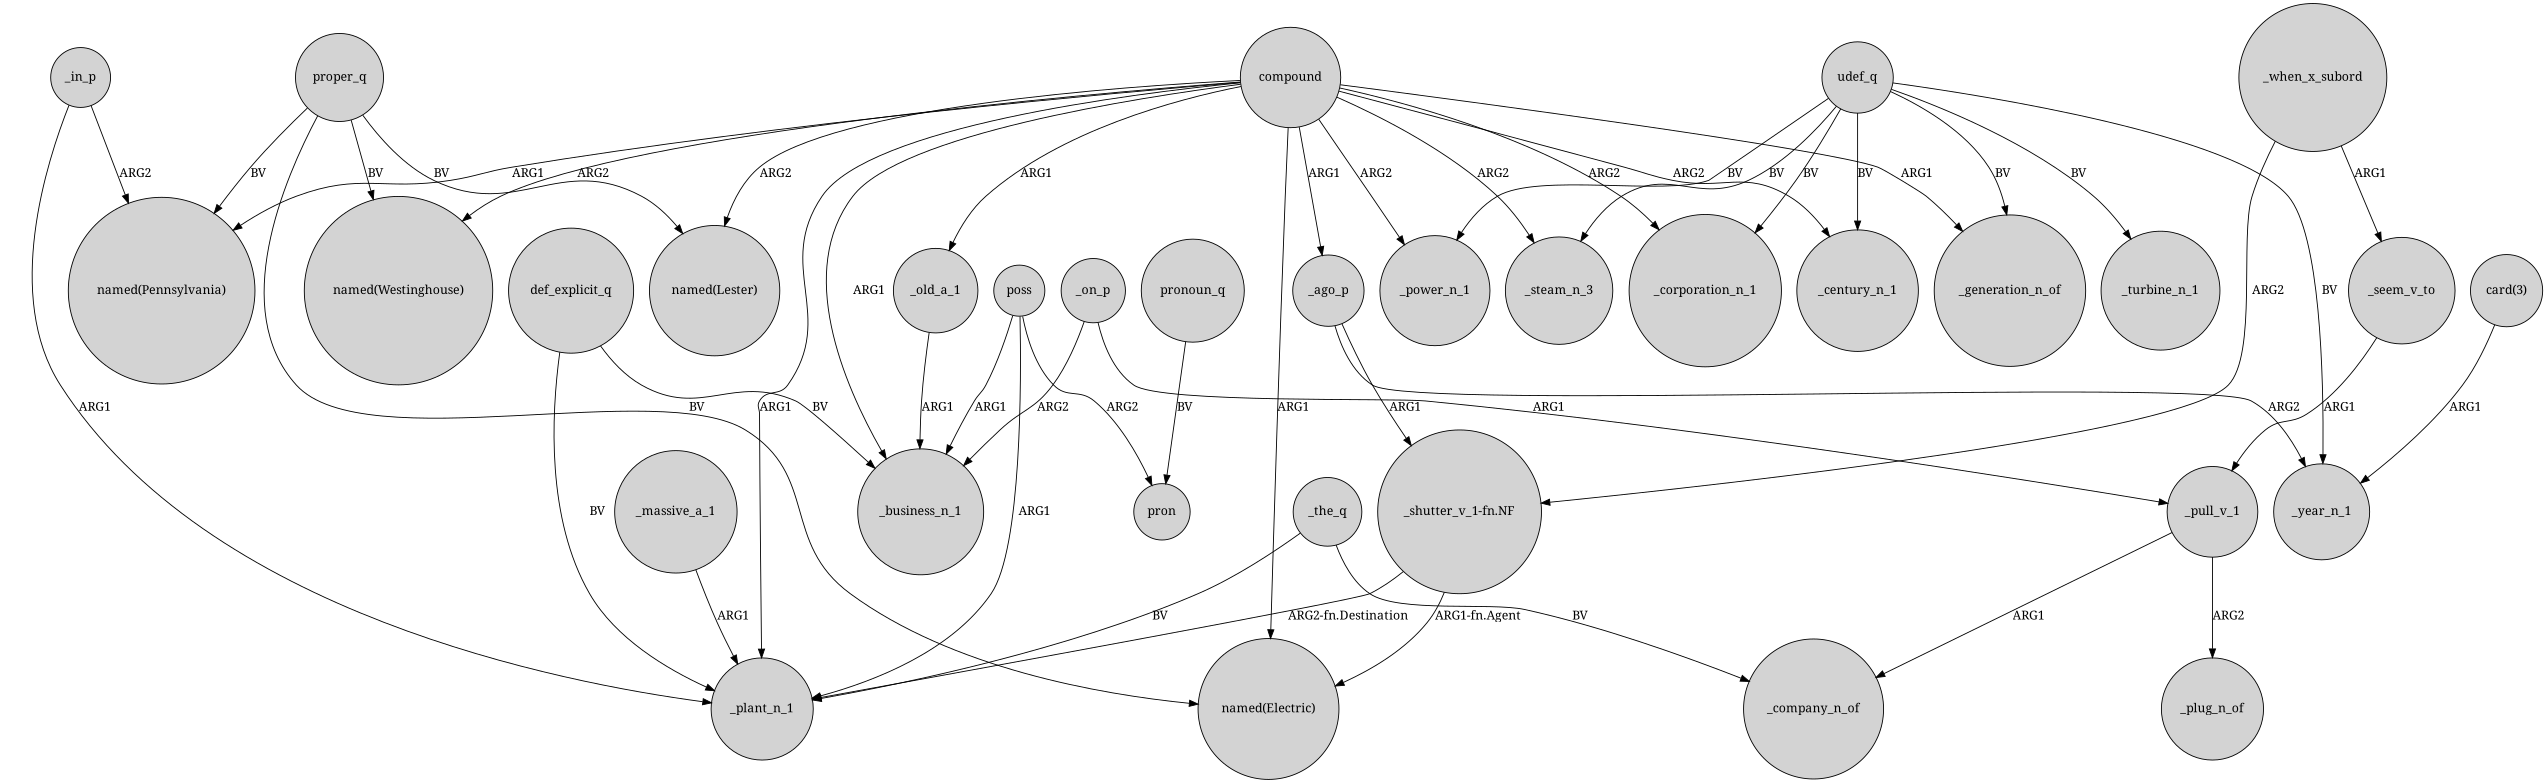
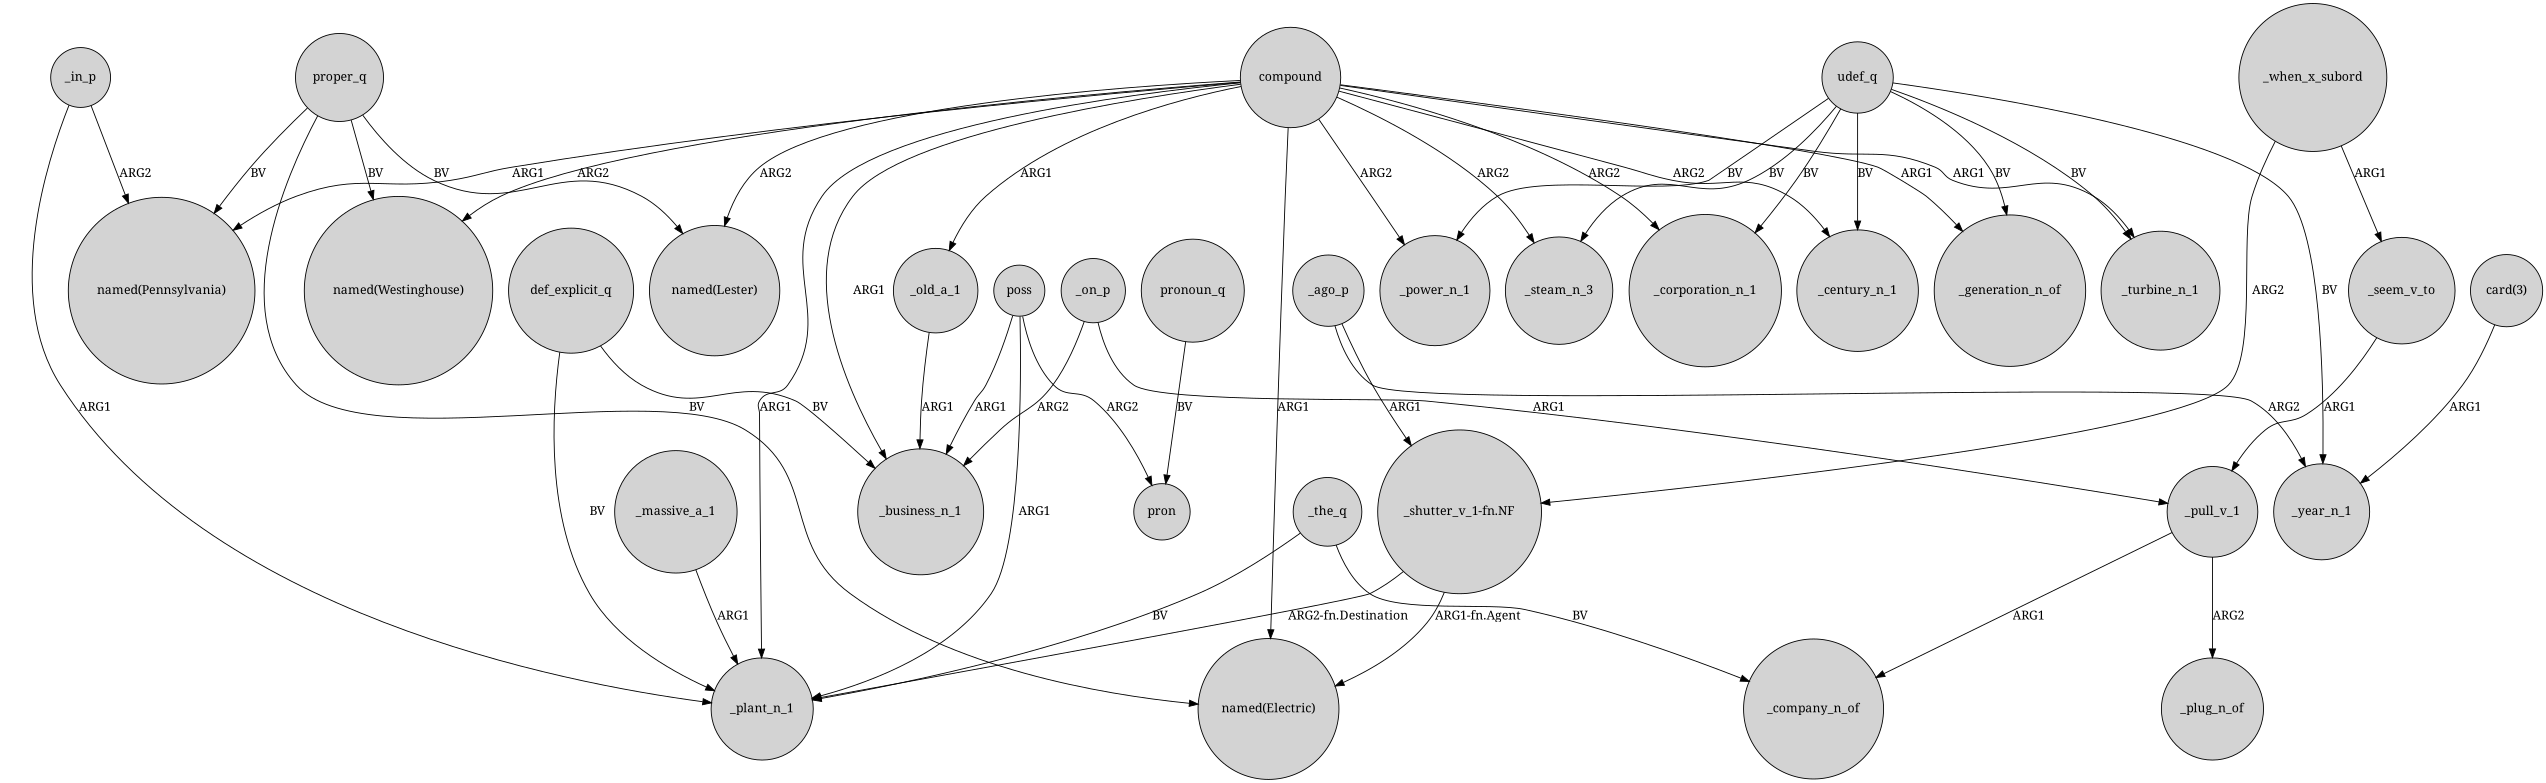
edge "compound" -> "_ago_p": now "compound" -> "_turbine_n_1"
